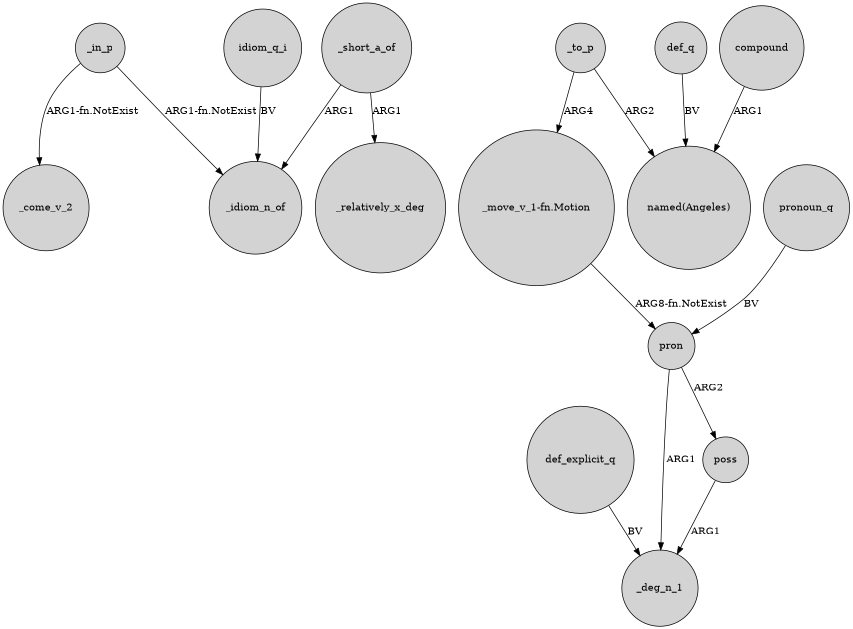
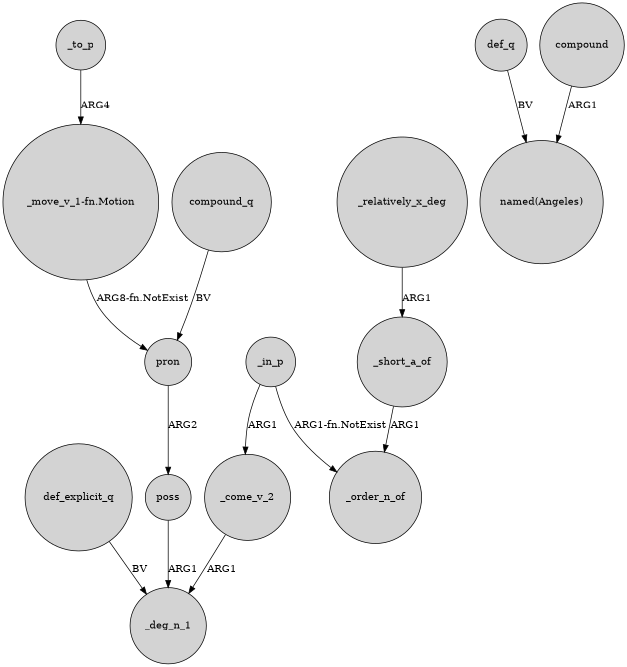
node "idiom_q_i": removed
edge "_to_p" -> "named(Angeles)": removed, label "ARG2"
edge "_in_p" -> "_come_v_2": label "ARG1-fn.NotExist" -> "ARG1"
edge "_short_a_of" -> "_relatively_x_deg": reversed
node "_idiom_n_of": label "_idiom_n_of" -> "_order_n_of"
node "pronoun_q": label "pronoun_q" -> "compound_q"
edge "pron" -> "_deg_n_1": now "_come_v_2" -> "_deg_n_1"
